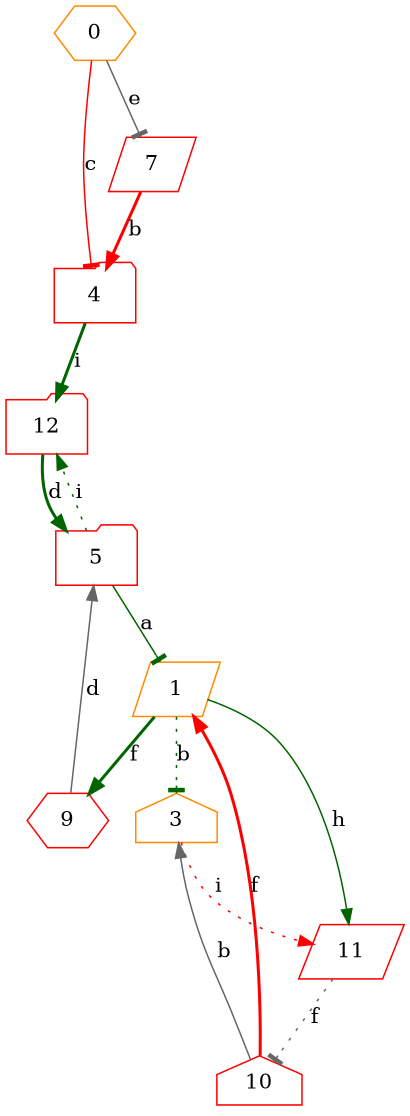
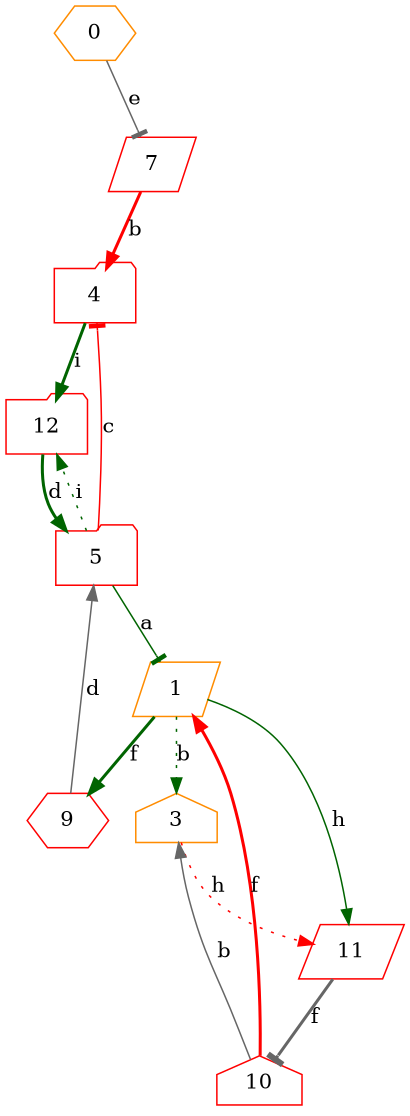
edge "0" -> "4": now "5" -> "4"
edge "1" -> "3": arrowhead tee -> normal
edge "3" -> "11": label "i" -> "h"
edge "11" -> "10": style dotted -> bold
